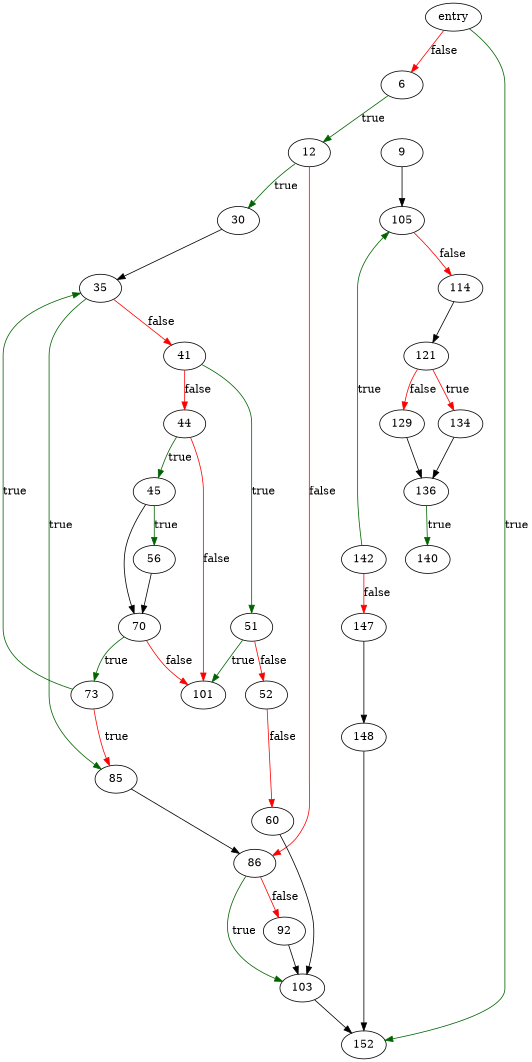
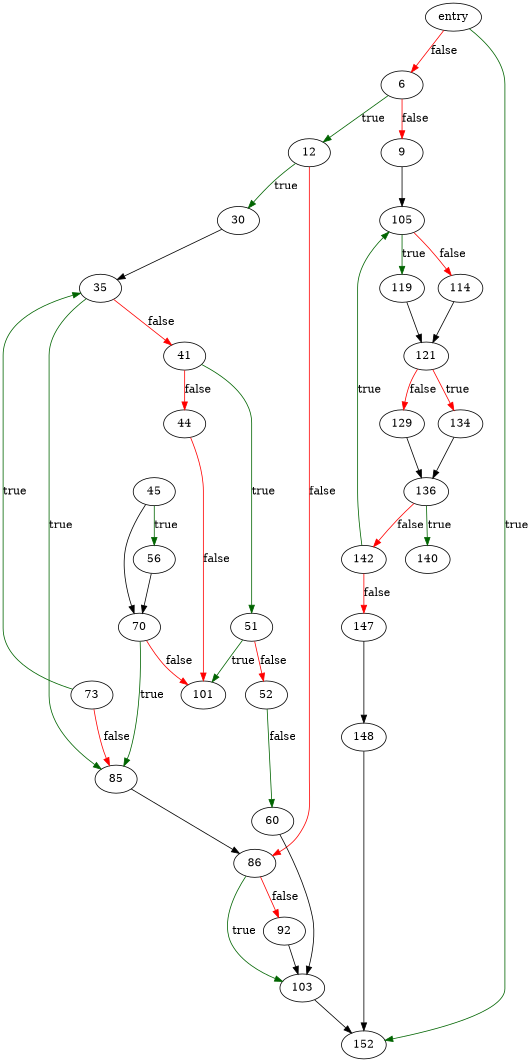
edge "6" -> "9": added, label "false"
node "119": added
edge "44" -> "45": removed, label "true"
edge "136" -> "142": added, label "false"
edge "70" -> "73": now "70" -> "85"
edge "73" -> "85": label "true" -> "false"
edge "52" -> "60": color red -> darkgreen
